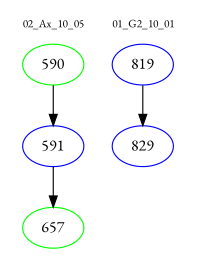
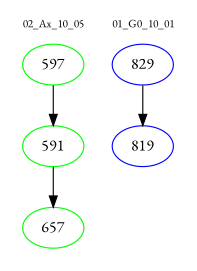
cluster "01_G2_10_01": label "01_G2_10_01" -> "01_G0_10_01"
node "590": label "590" -> "597"
edge "819" -> "829": reversed
node "591": color blue -> green
